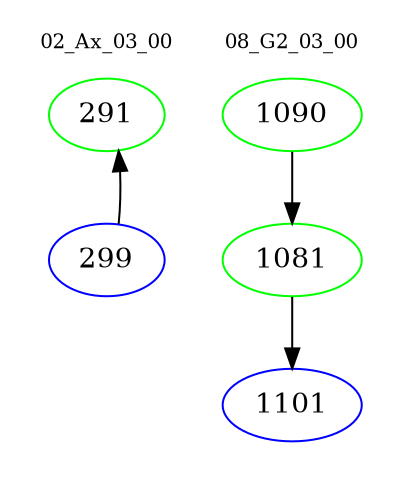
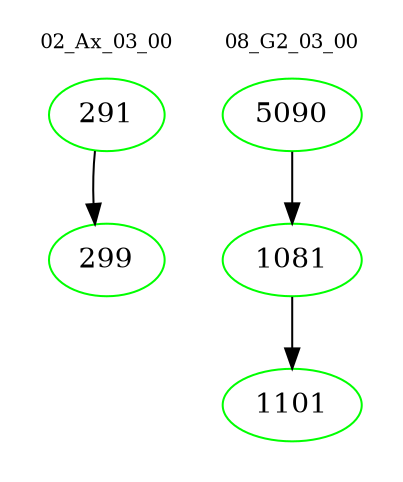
node "1090": label "1090" -> "5090"
edge "299" -> "291": reversed
node "299": color blue -> green
node "1101": color blue -> green
